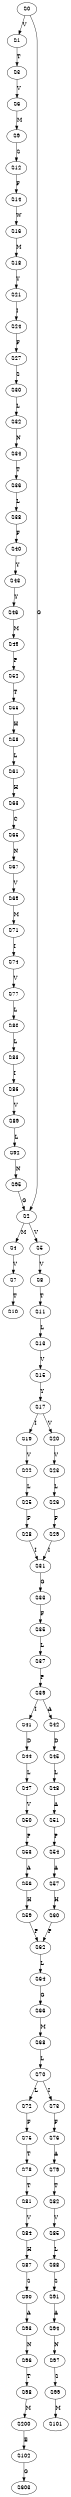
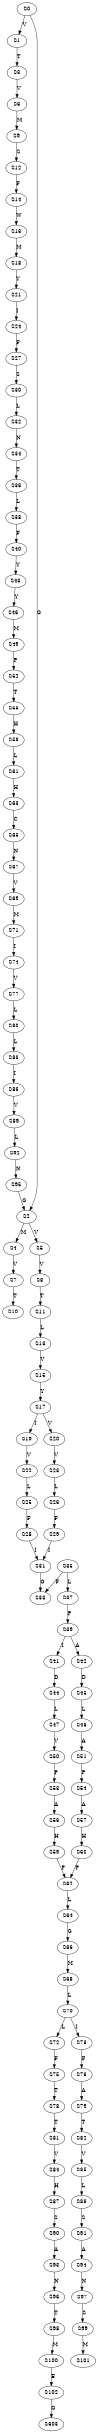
edge "S33" -> "S35": reversed
node "S200": label "S200" -> "S100"
